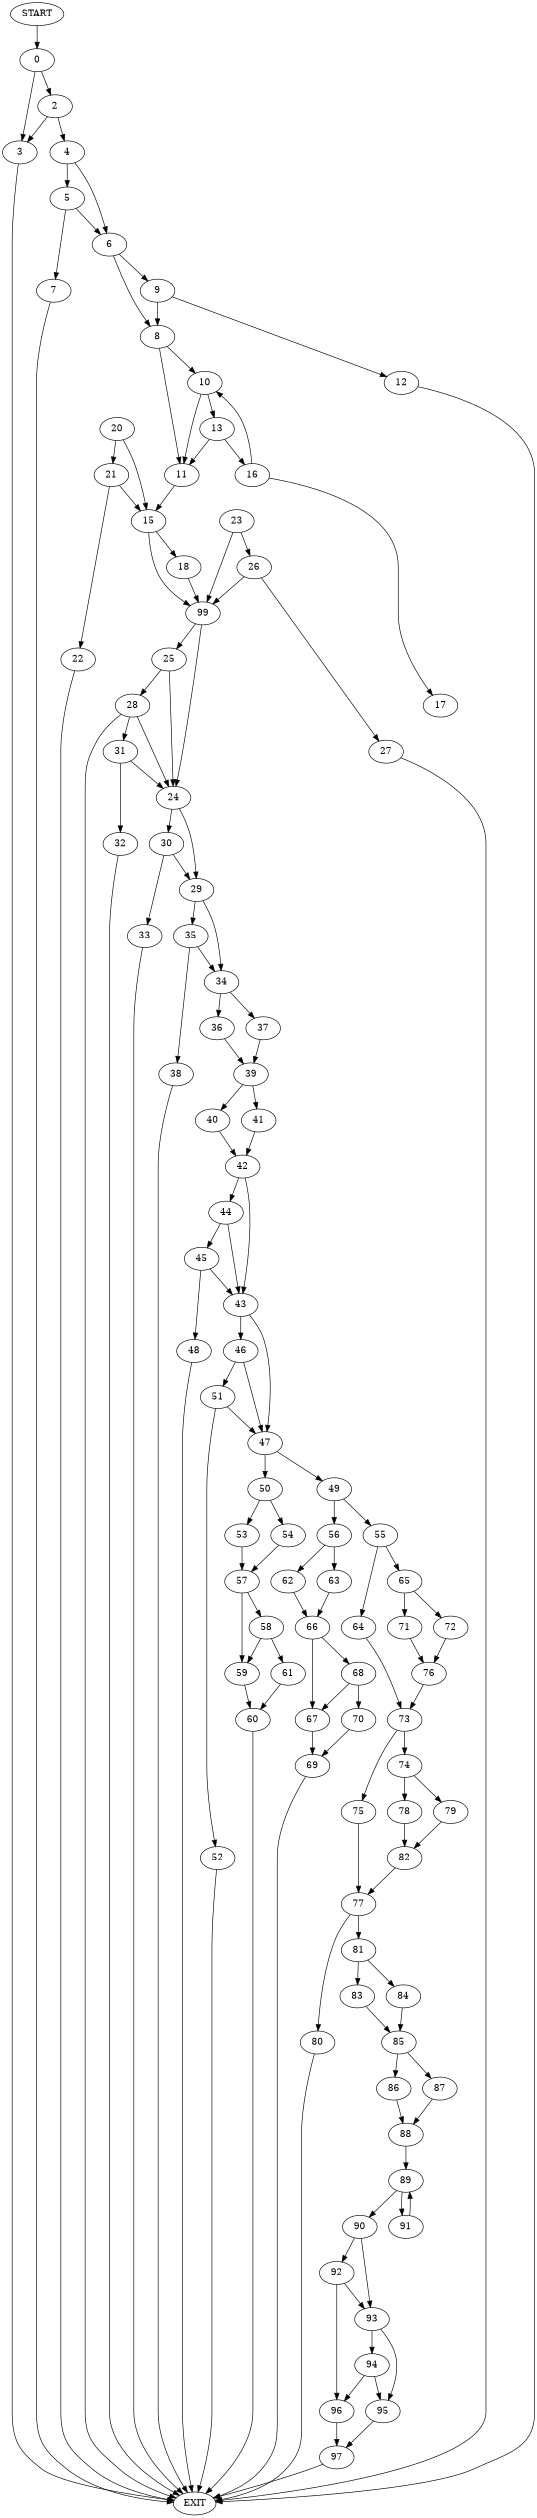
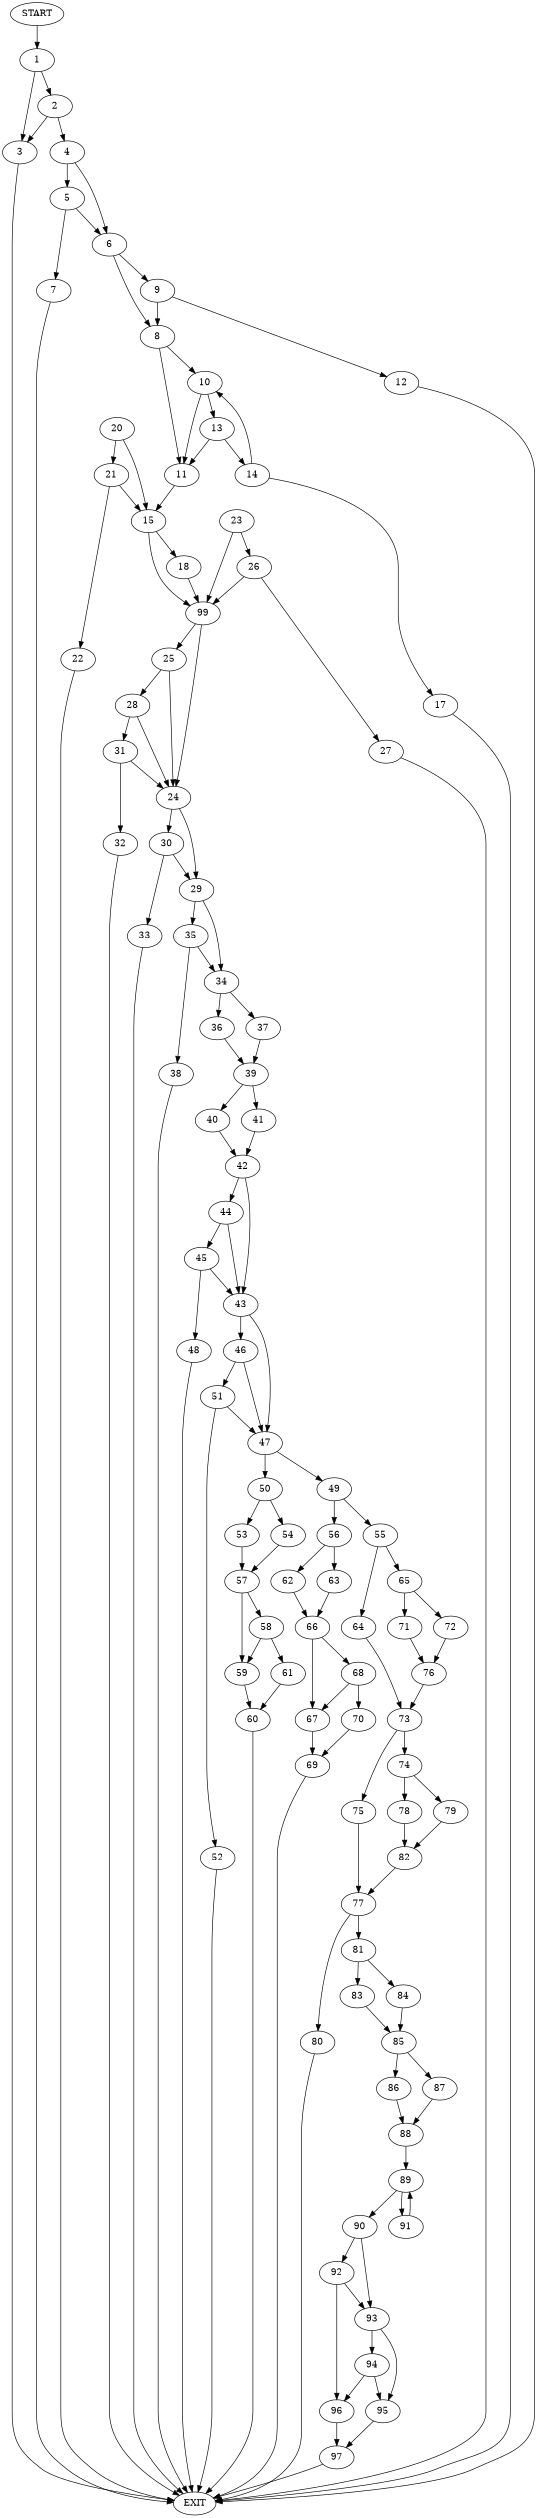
node "0": label "0" -> "1"
node "16": label "16" -> "14"
edge "28" -> "EXIT": now "17" -> "EXIT"
